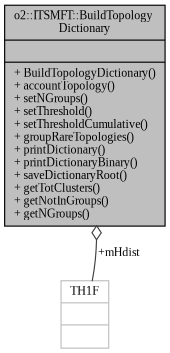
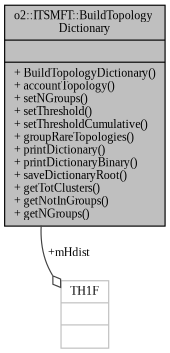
edge "TH1F" -> "o2::ITSMFT::BuildTopology": reversed
